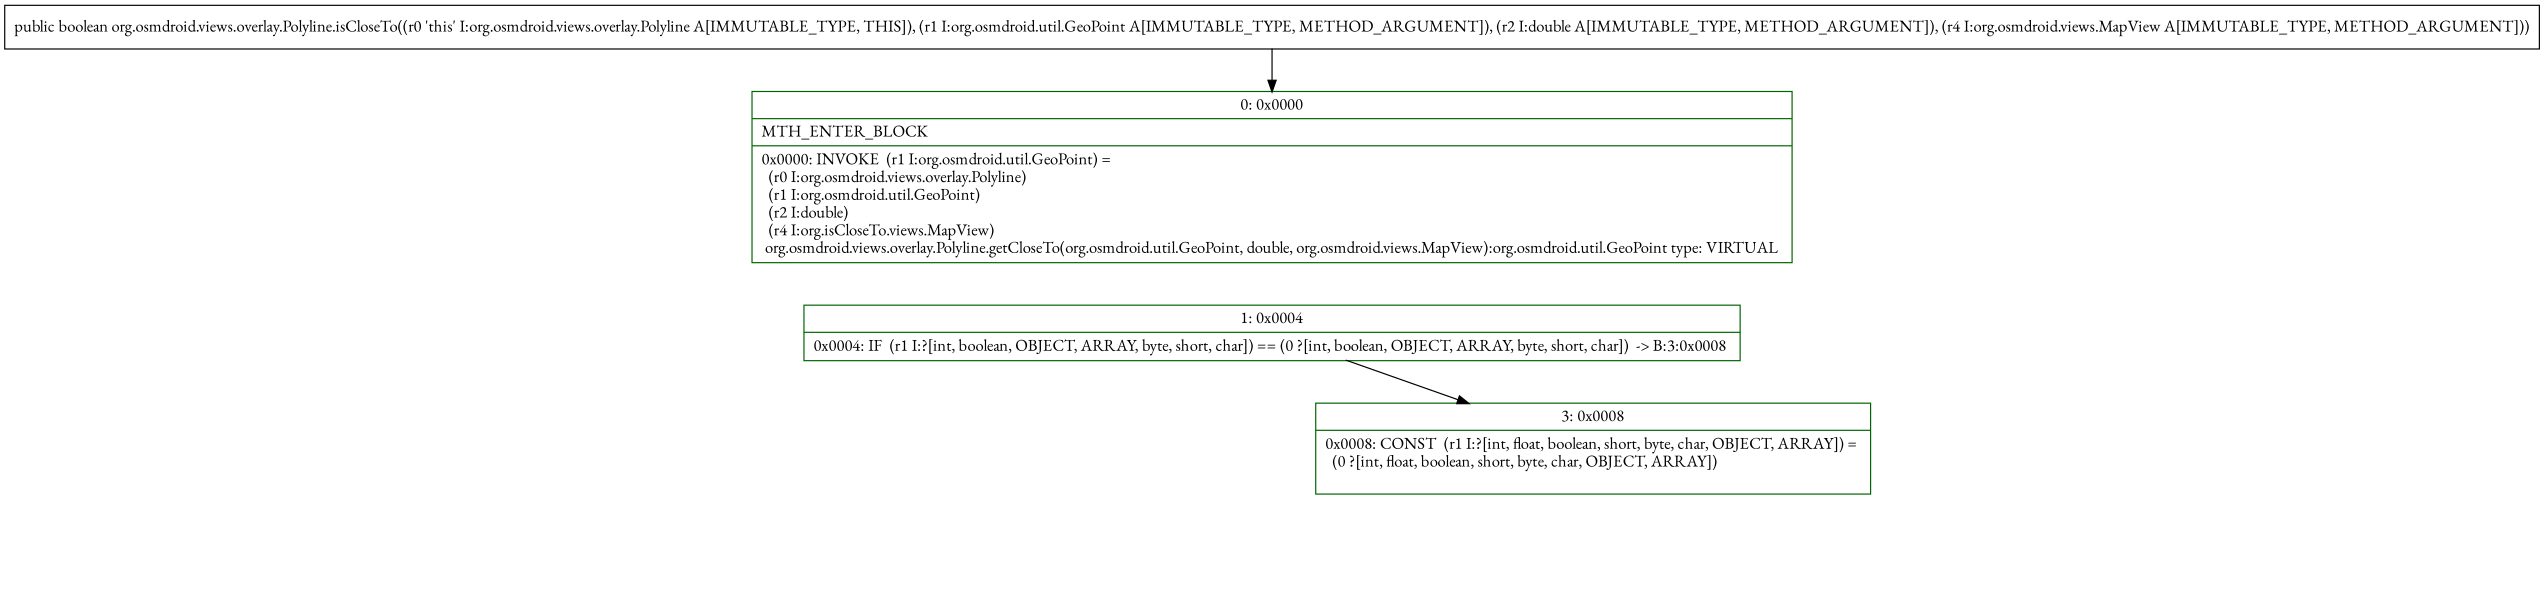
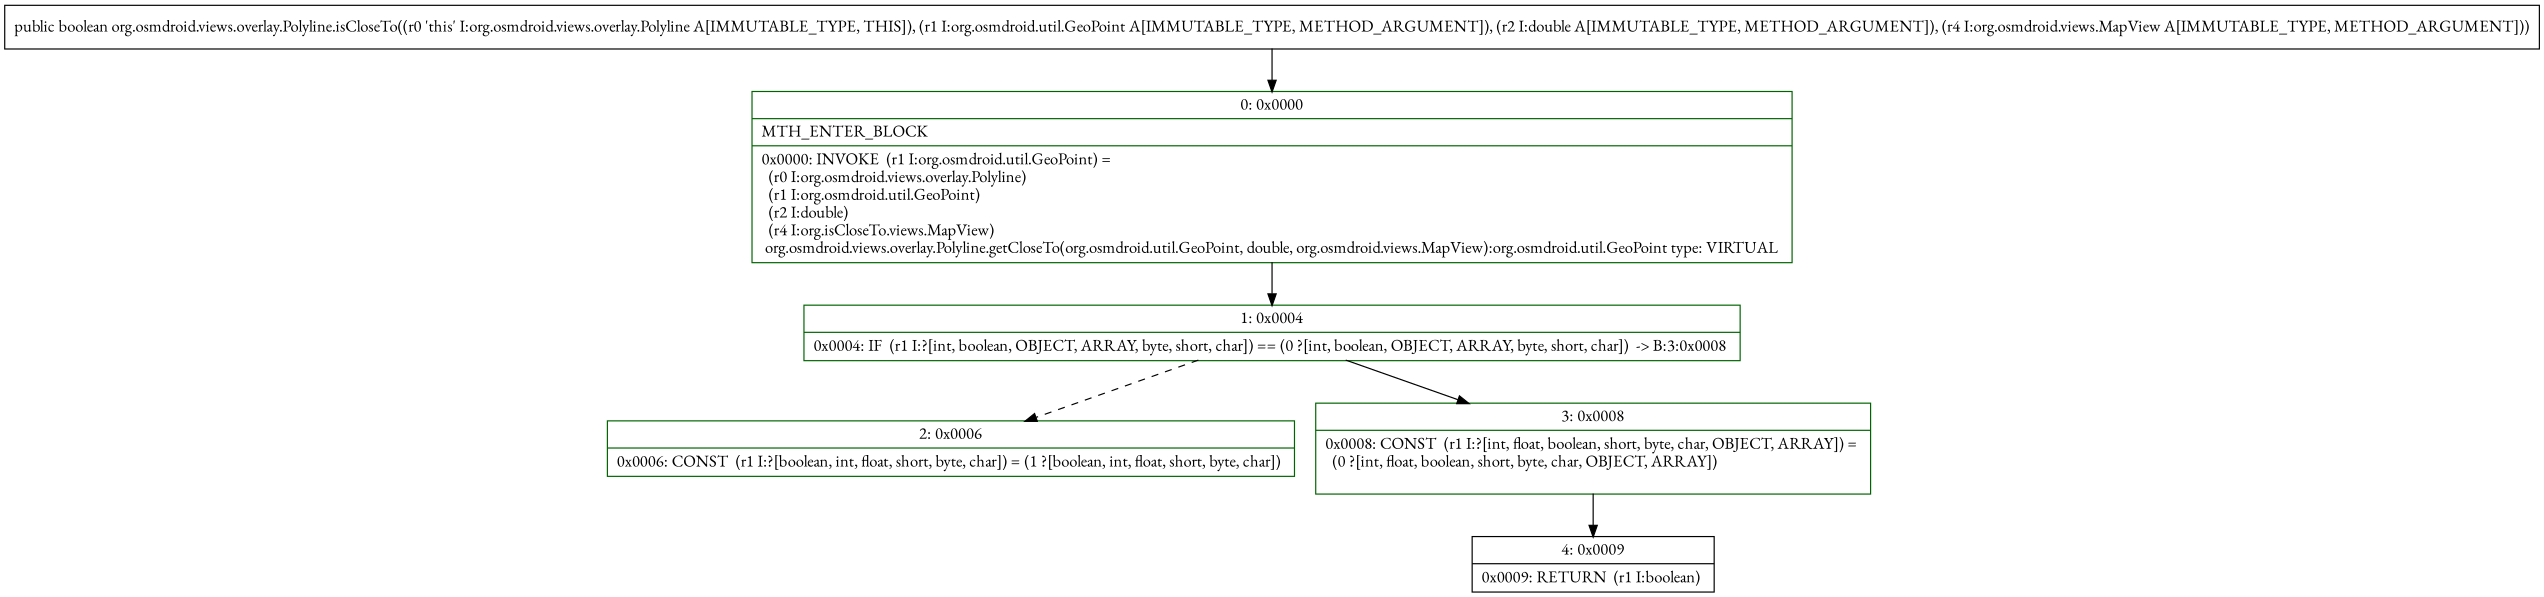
edge "0: 0x0000" -> "1: 0x0004": added
node "2: 0x0006": added
node "4: 0x0009": added
